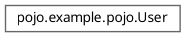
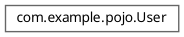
node "pojo.example.pojo.User": label "pojo.example.pojo.User" -> "com.example.pojo.User"
